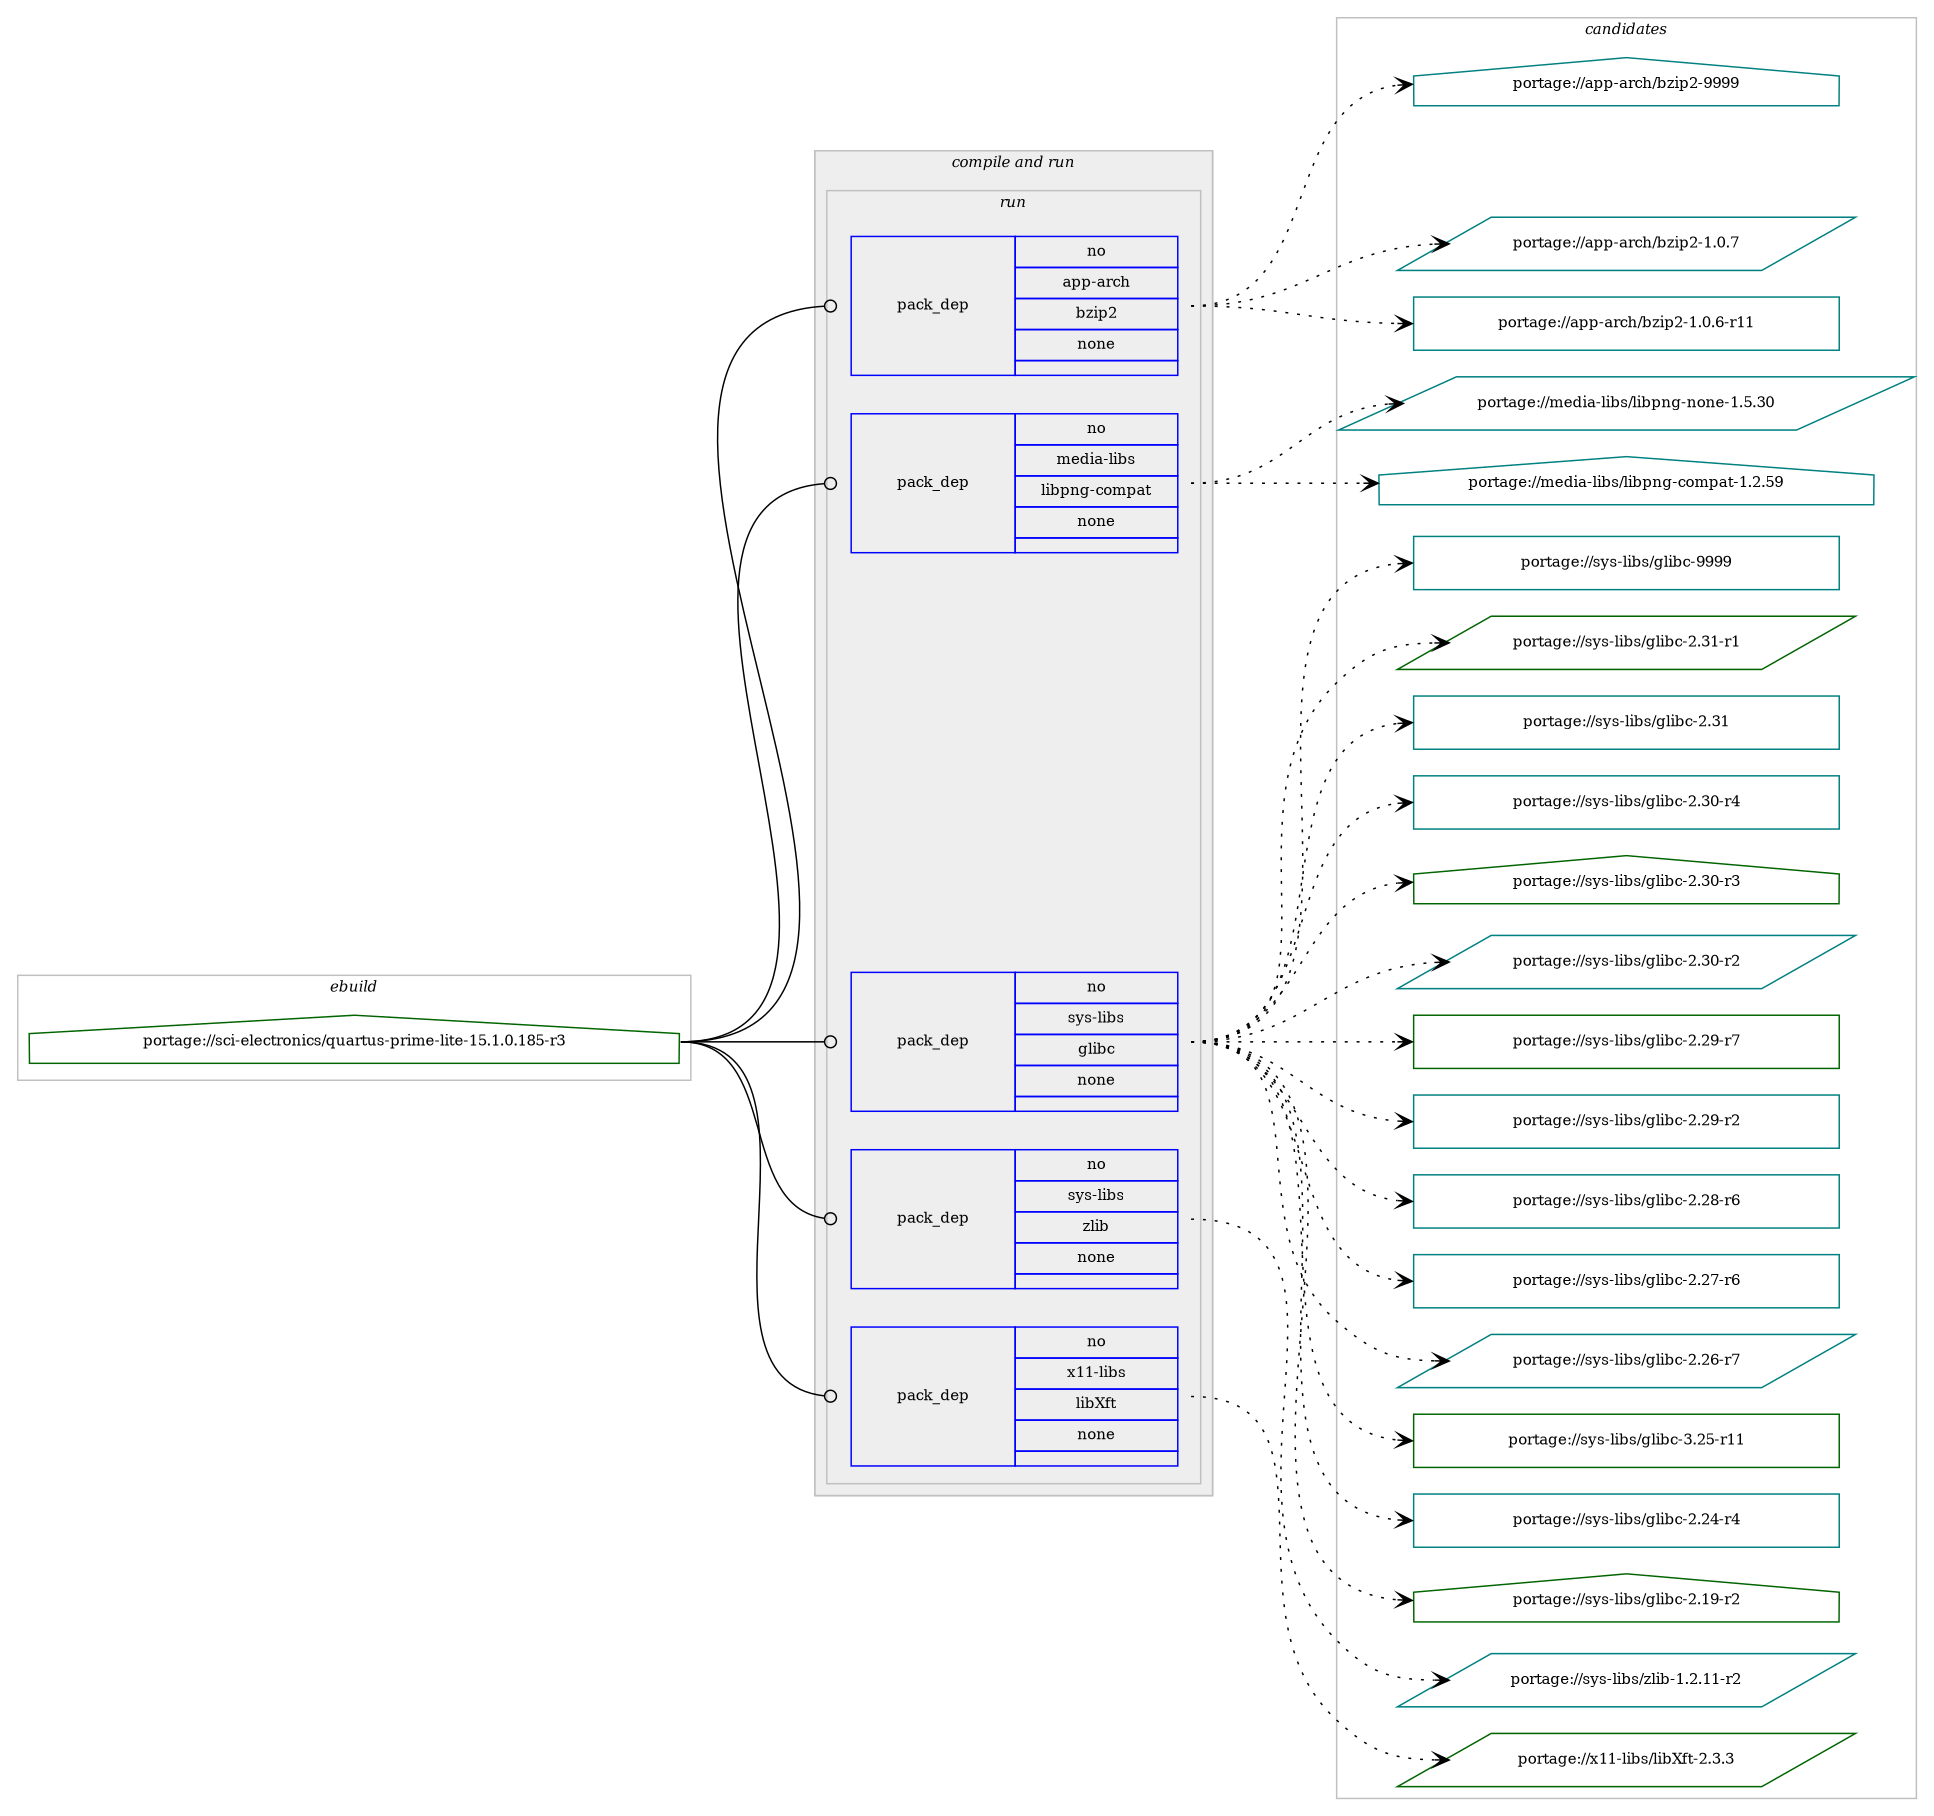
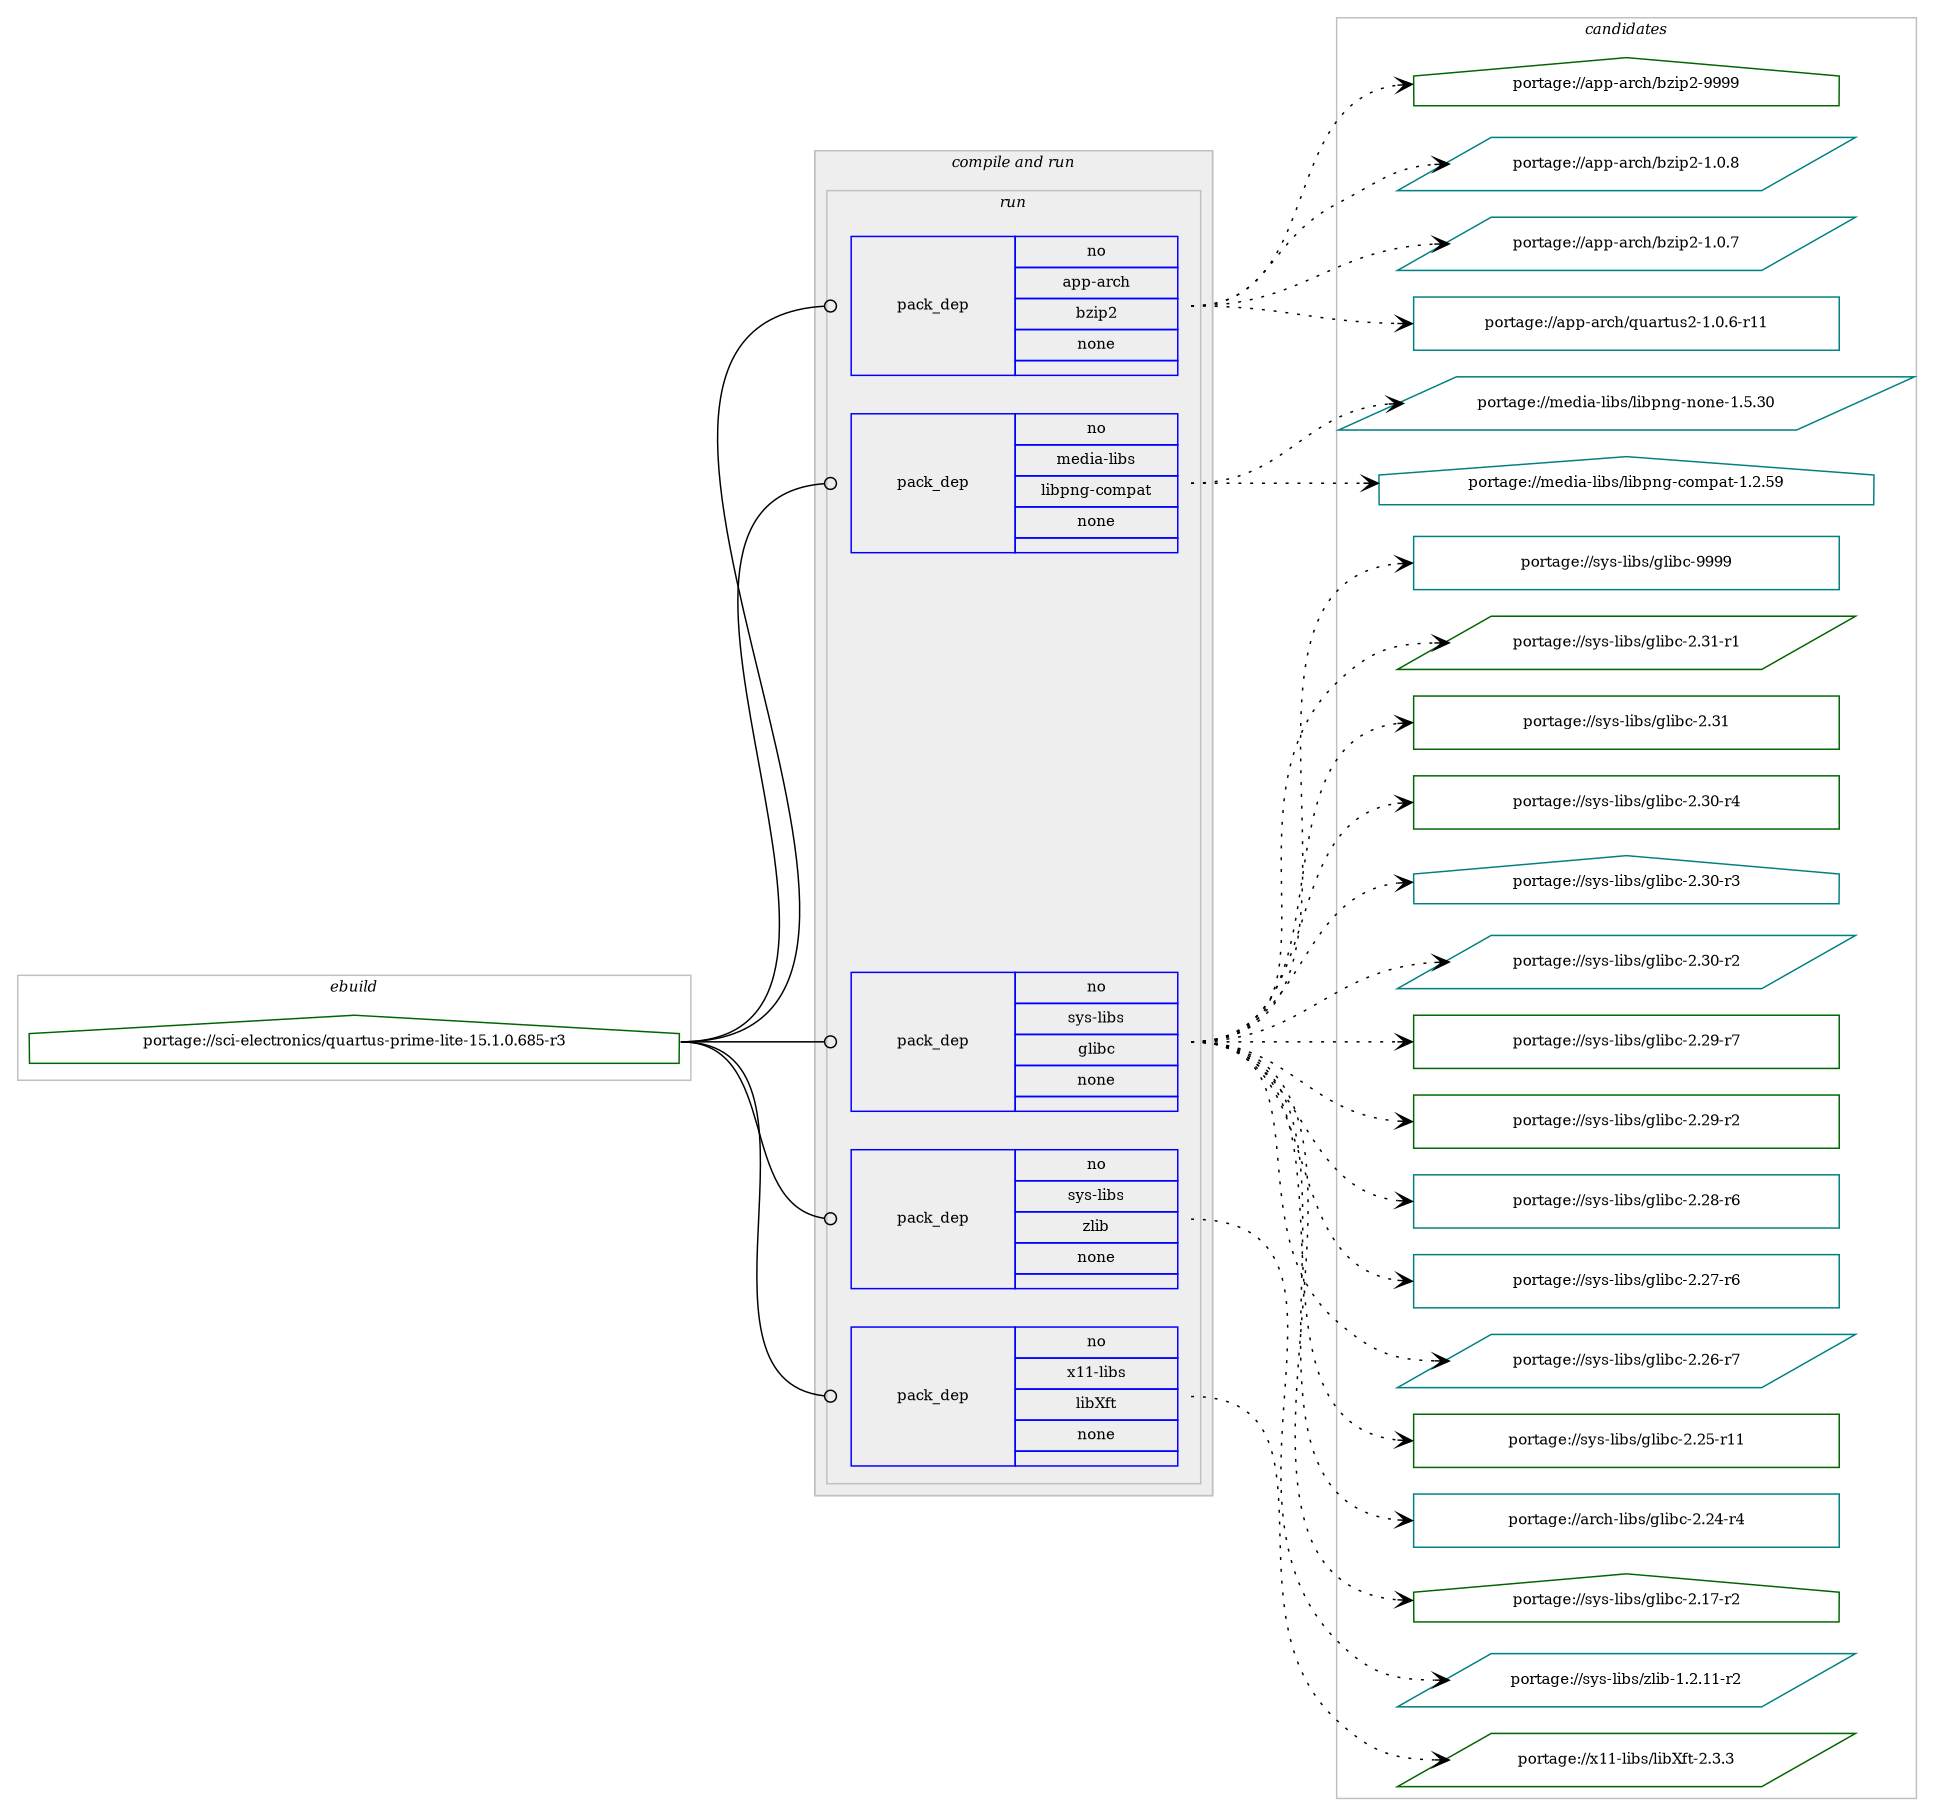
node "portage://app-arch/bzip2-9999": color teal -> darkgreen
node "portage://app-arch/bzip2-1.0.8": added
node "portage://app-arch/bzip2-1.0.6-r11": label "portage://app-arch/bzip2-1.0.6-r11" -> "portage://app-arch/quartus2-1.0.6-r11"
node "portage://sys-libs/glibc-2.31": color teal -> darkgreen
node "portage://sys-libs/glibc-2.30-r4": color teal -> darkgreen
node "portage://sys-libs/glibc-2.30-r3": color darkgreen -> teal
node "portage://sci-electronics/quartus-prime-lite-15.1.0.185-r3": label "portage://sci-electronics/quartus-prime-lite-15.1.0.185-r3" -> "portage://sci-electronics/quartus-prime-lite-15.1.0.685-r3"
node "portage://sys-libs/glibc-2.29-r2": color teal -> darkgreen
node "portage://sys-libs/glibc-3.25-r11": label "portage://sys-libs/glibc-3.25-r11" -> "portage://sys-libs/glibc-2.25-r11"
node "portage://sys-libs/glibc-2.24-r4": label "portage://sys-libs/glibc-2.24-r4" -> "portage://arch-libs/glibc-2.24-r4"
node "portage://sys-libs/glibc-2.19-r2": label "portage://sys-libs/glibc-2.19-r2" -> "portage://sys-libs/glibc-2.17-r2"
